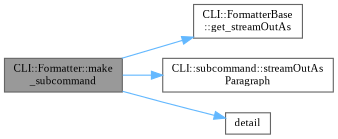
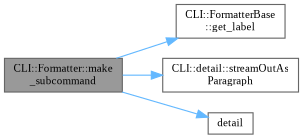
node "CLI::FormatterBase ::get_streamOutAs": label "CLI::FormatterBase ::get_streamOutAs" -> "CLI::FormatterBase ::get_label"
node "CLI::subcommand::streamOutAs Paragraph": label "CLI::subcommand::streamOutAs Paragraph" -> "CLI::detail::streamOutAs Paragraph"
